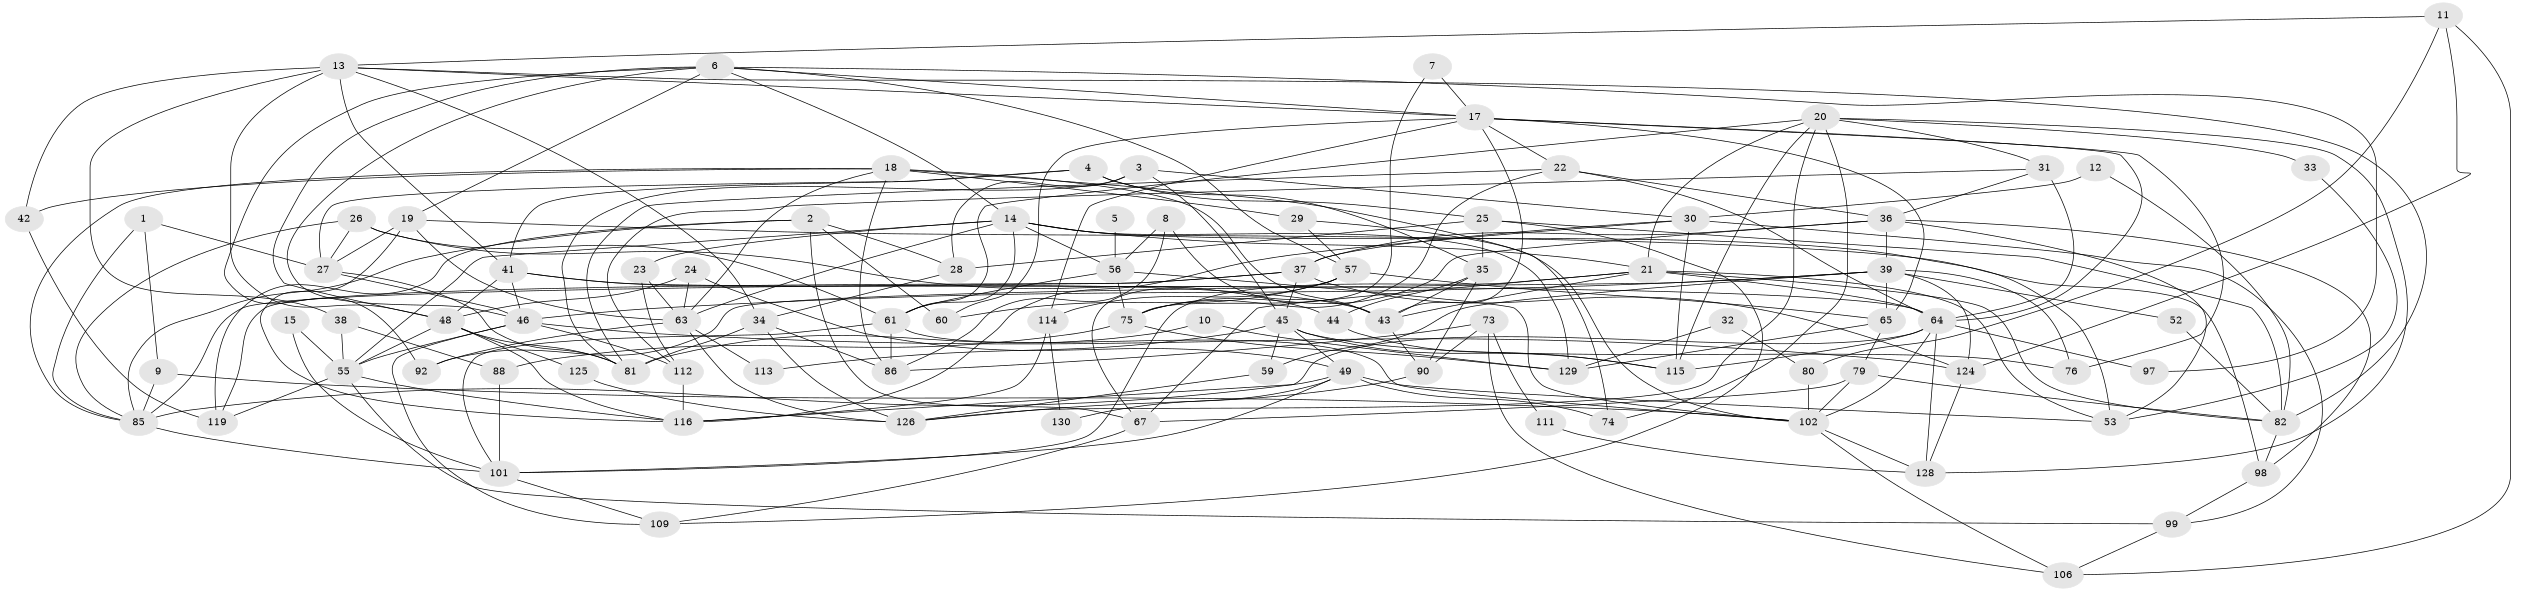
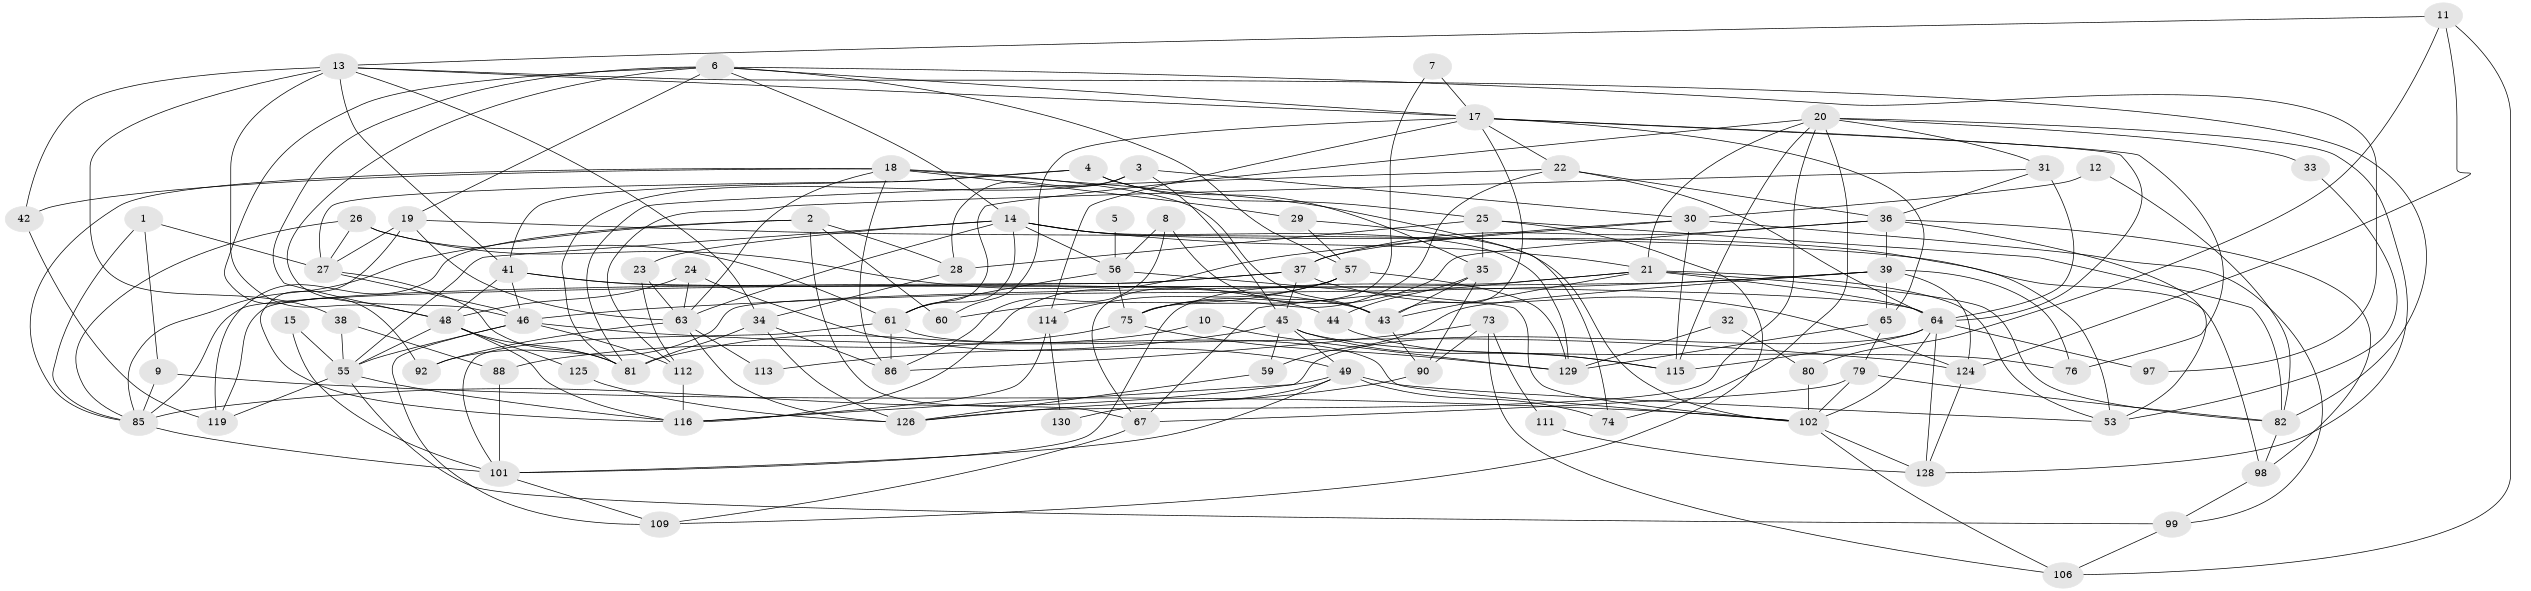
edge "57" -- "65": now "57" -- "129"
node "52": removed
